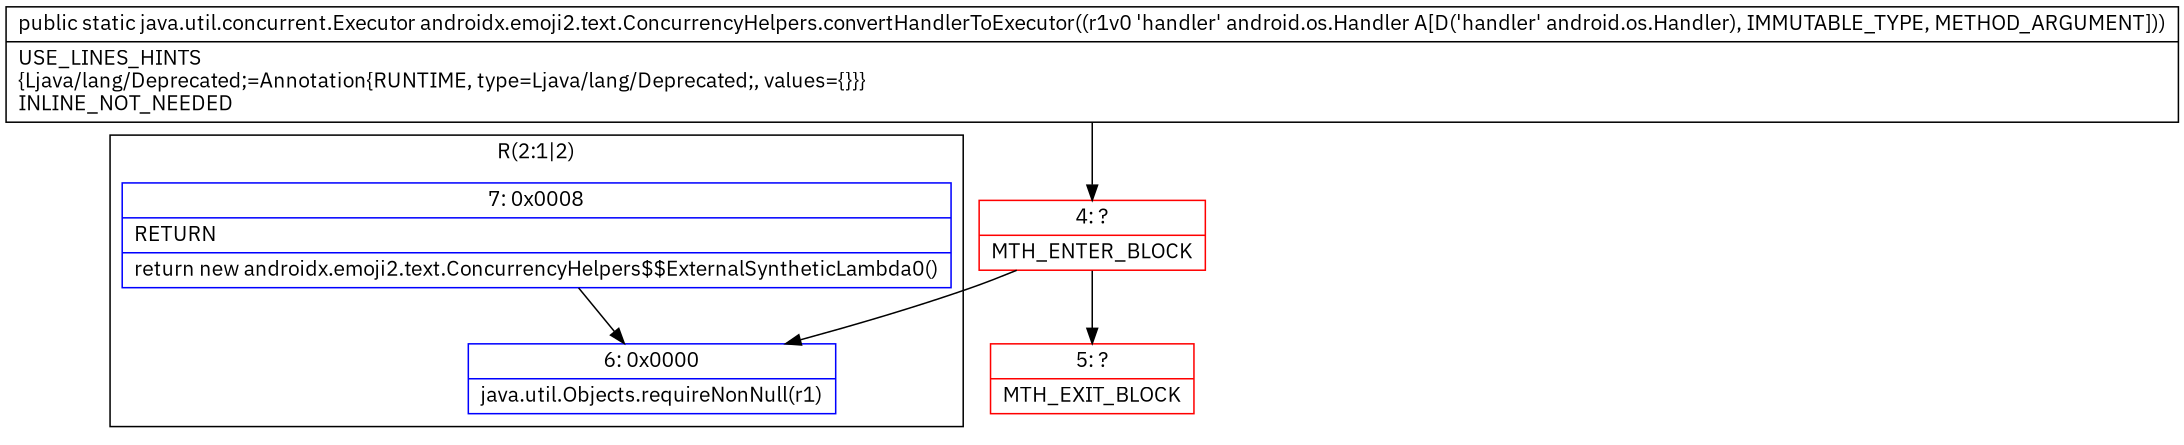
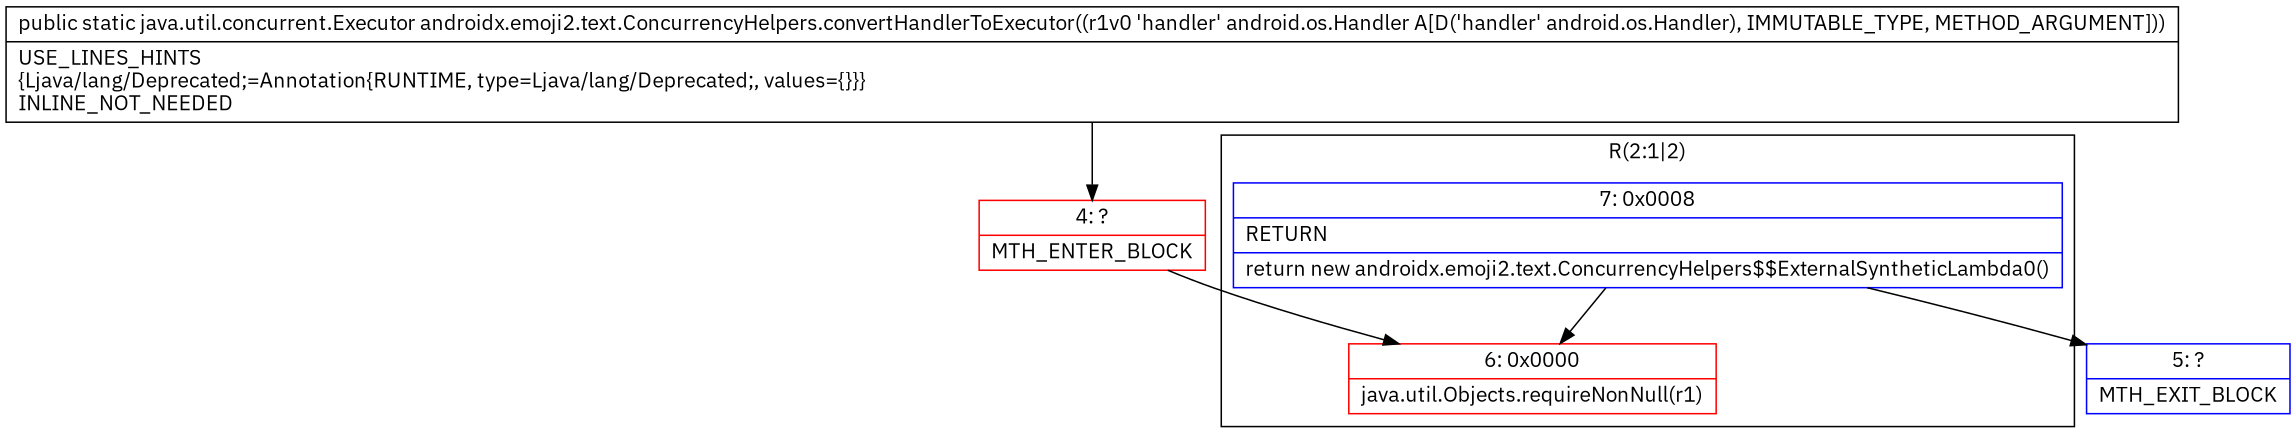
edge "4: ?" -> "5: ?": now "7: 0x0008" -> "5: ?"
node "6: 0x0000": color blue -> red
node "5: ?": color red -> blue
